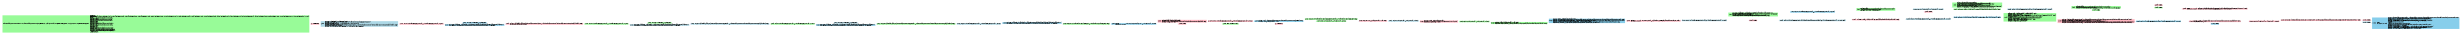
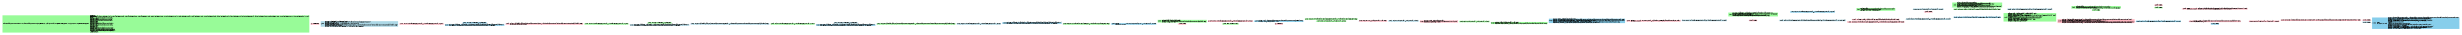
node "84: 0x0042": fillcolor lightpink -> palegreen
node "111: 0x00bc": added
